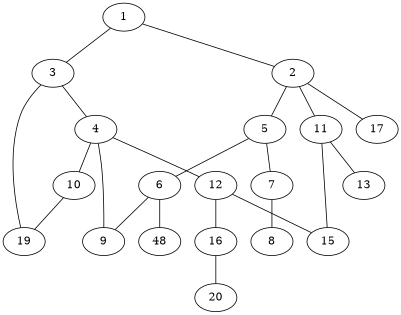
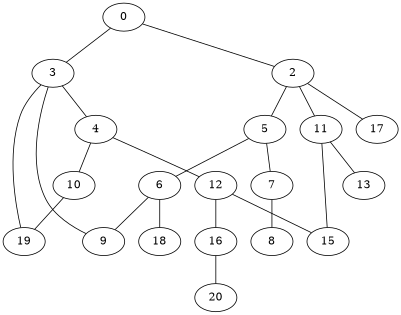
node "1": label "1" -> "0"
edge "4" -- "9": now "3" -- "9"
node "48": label "48" -> "18"
